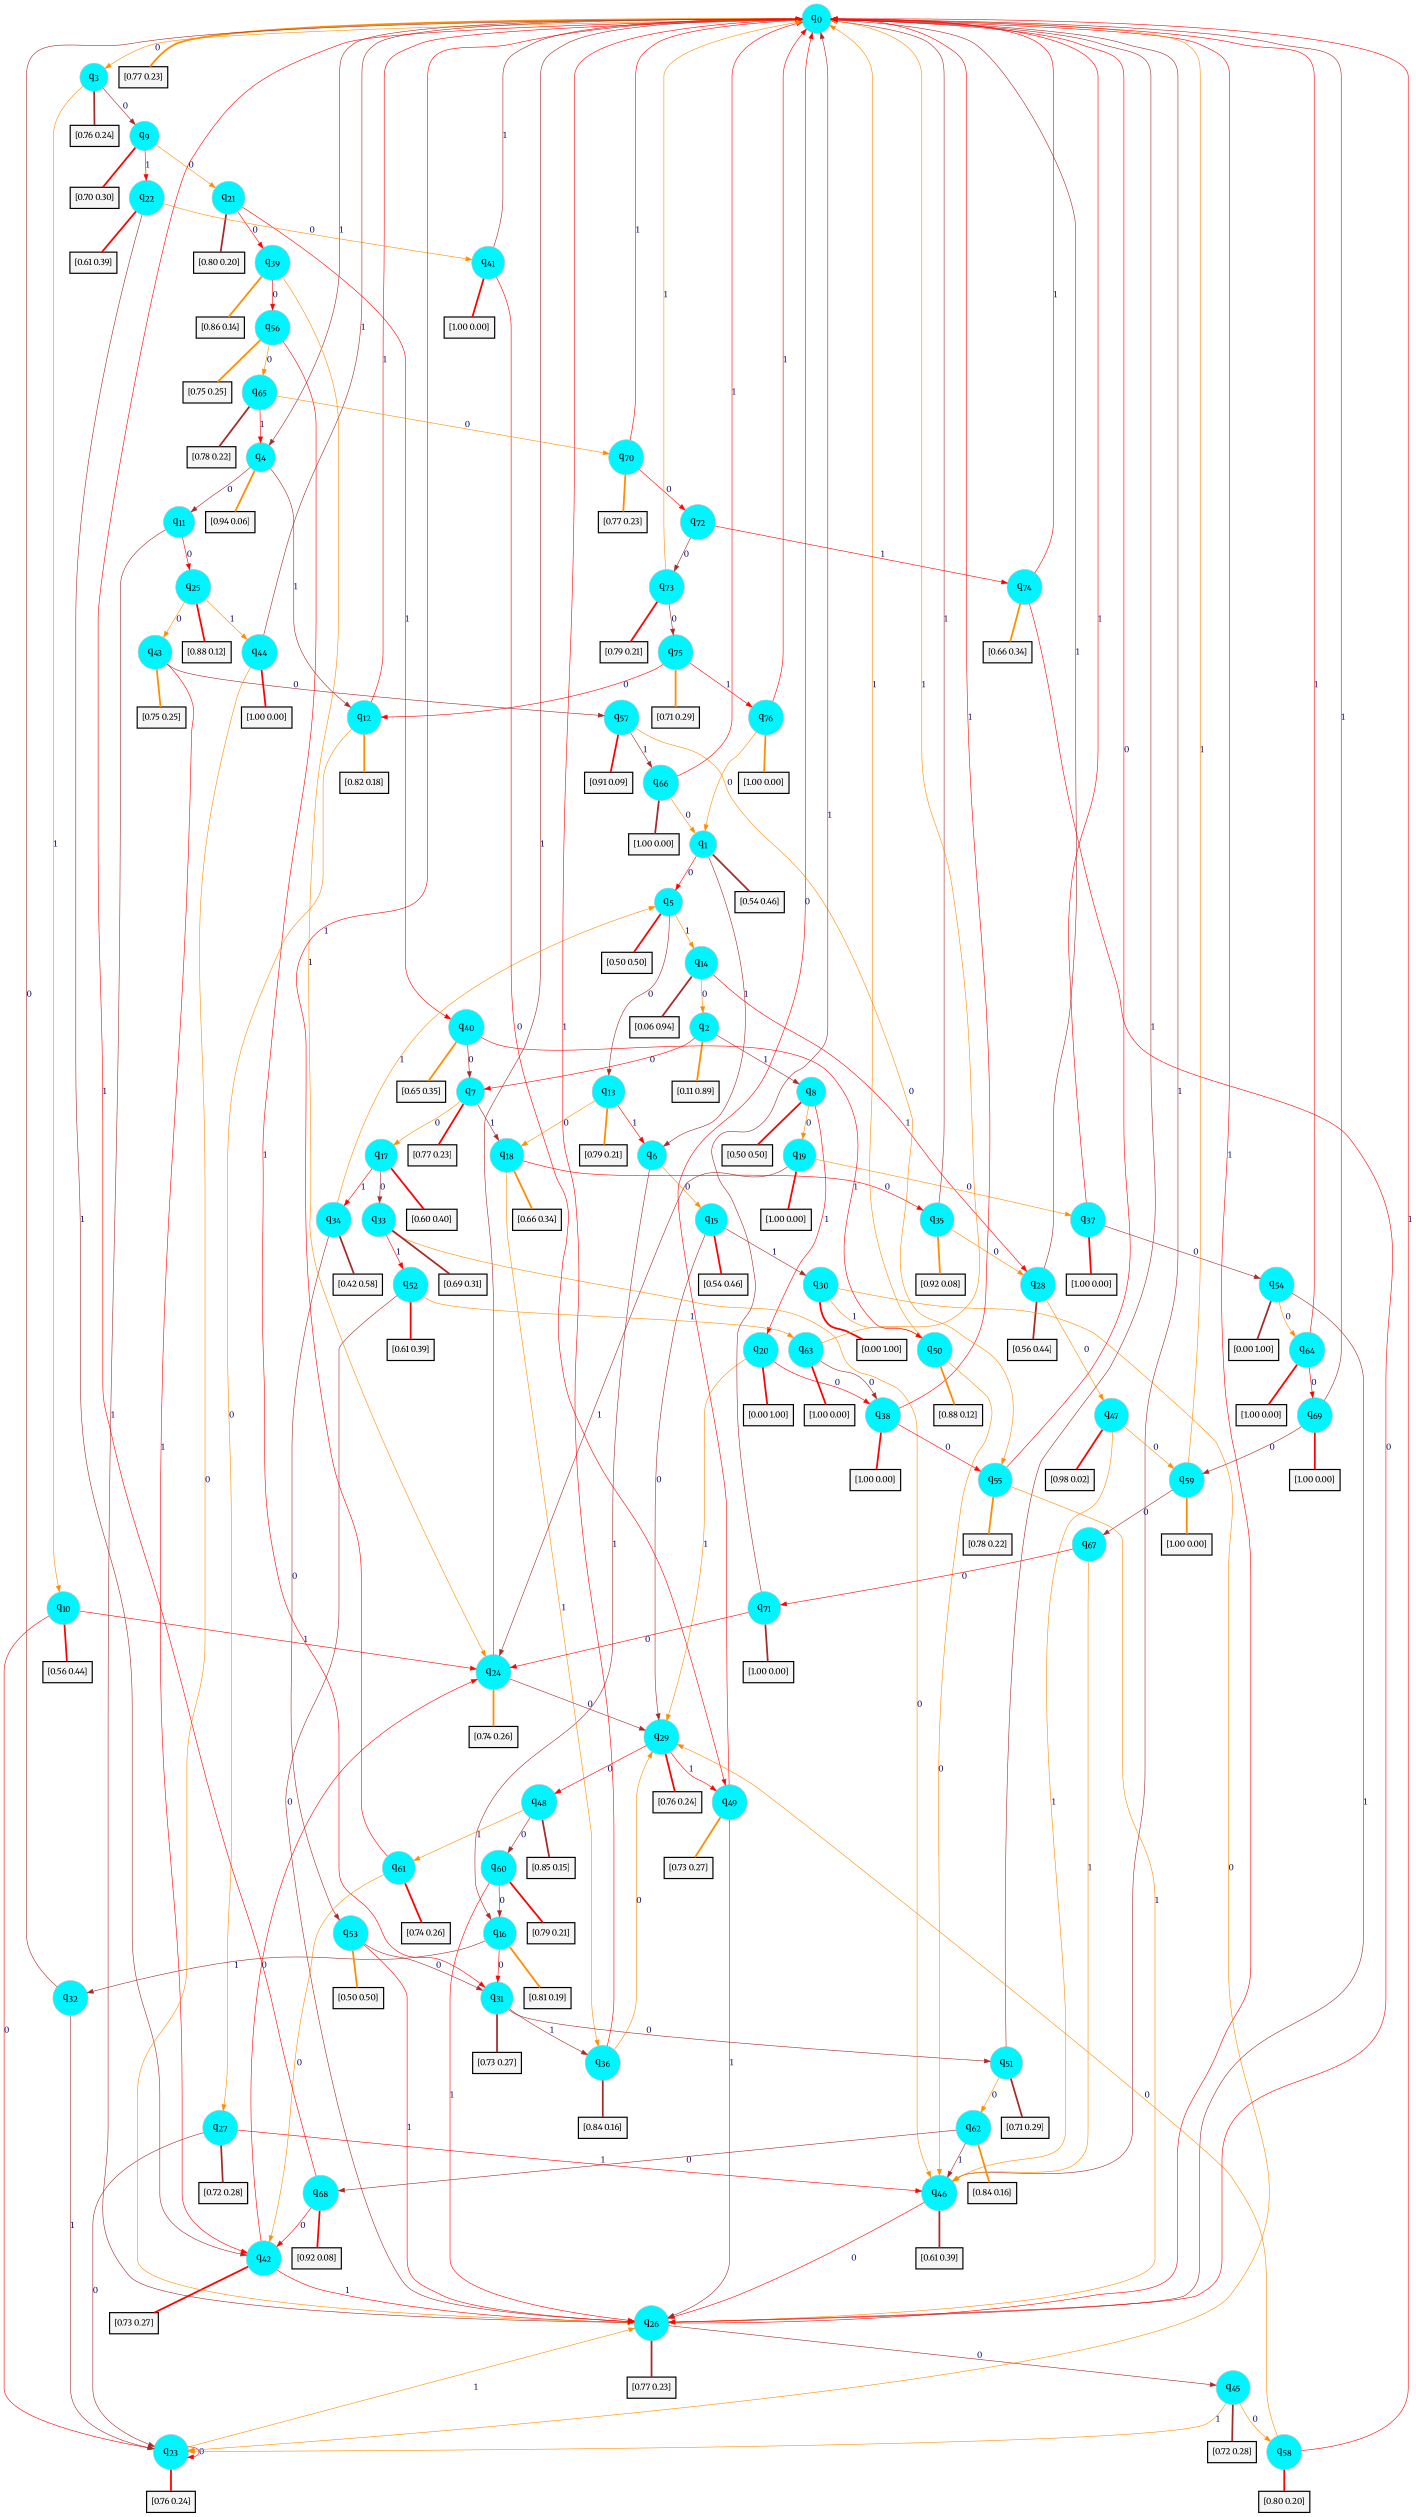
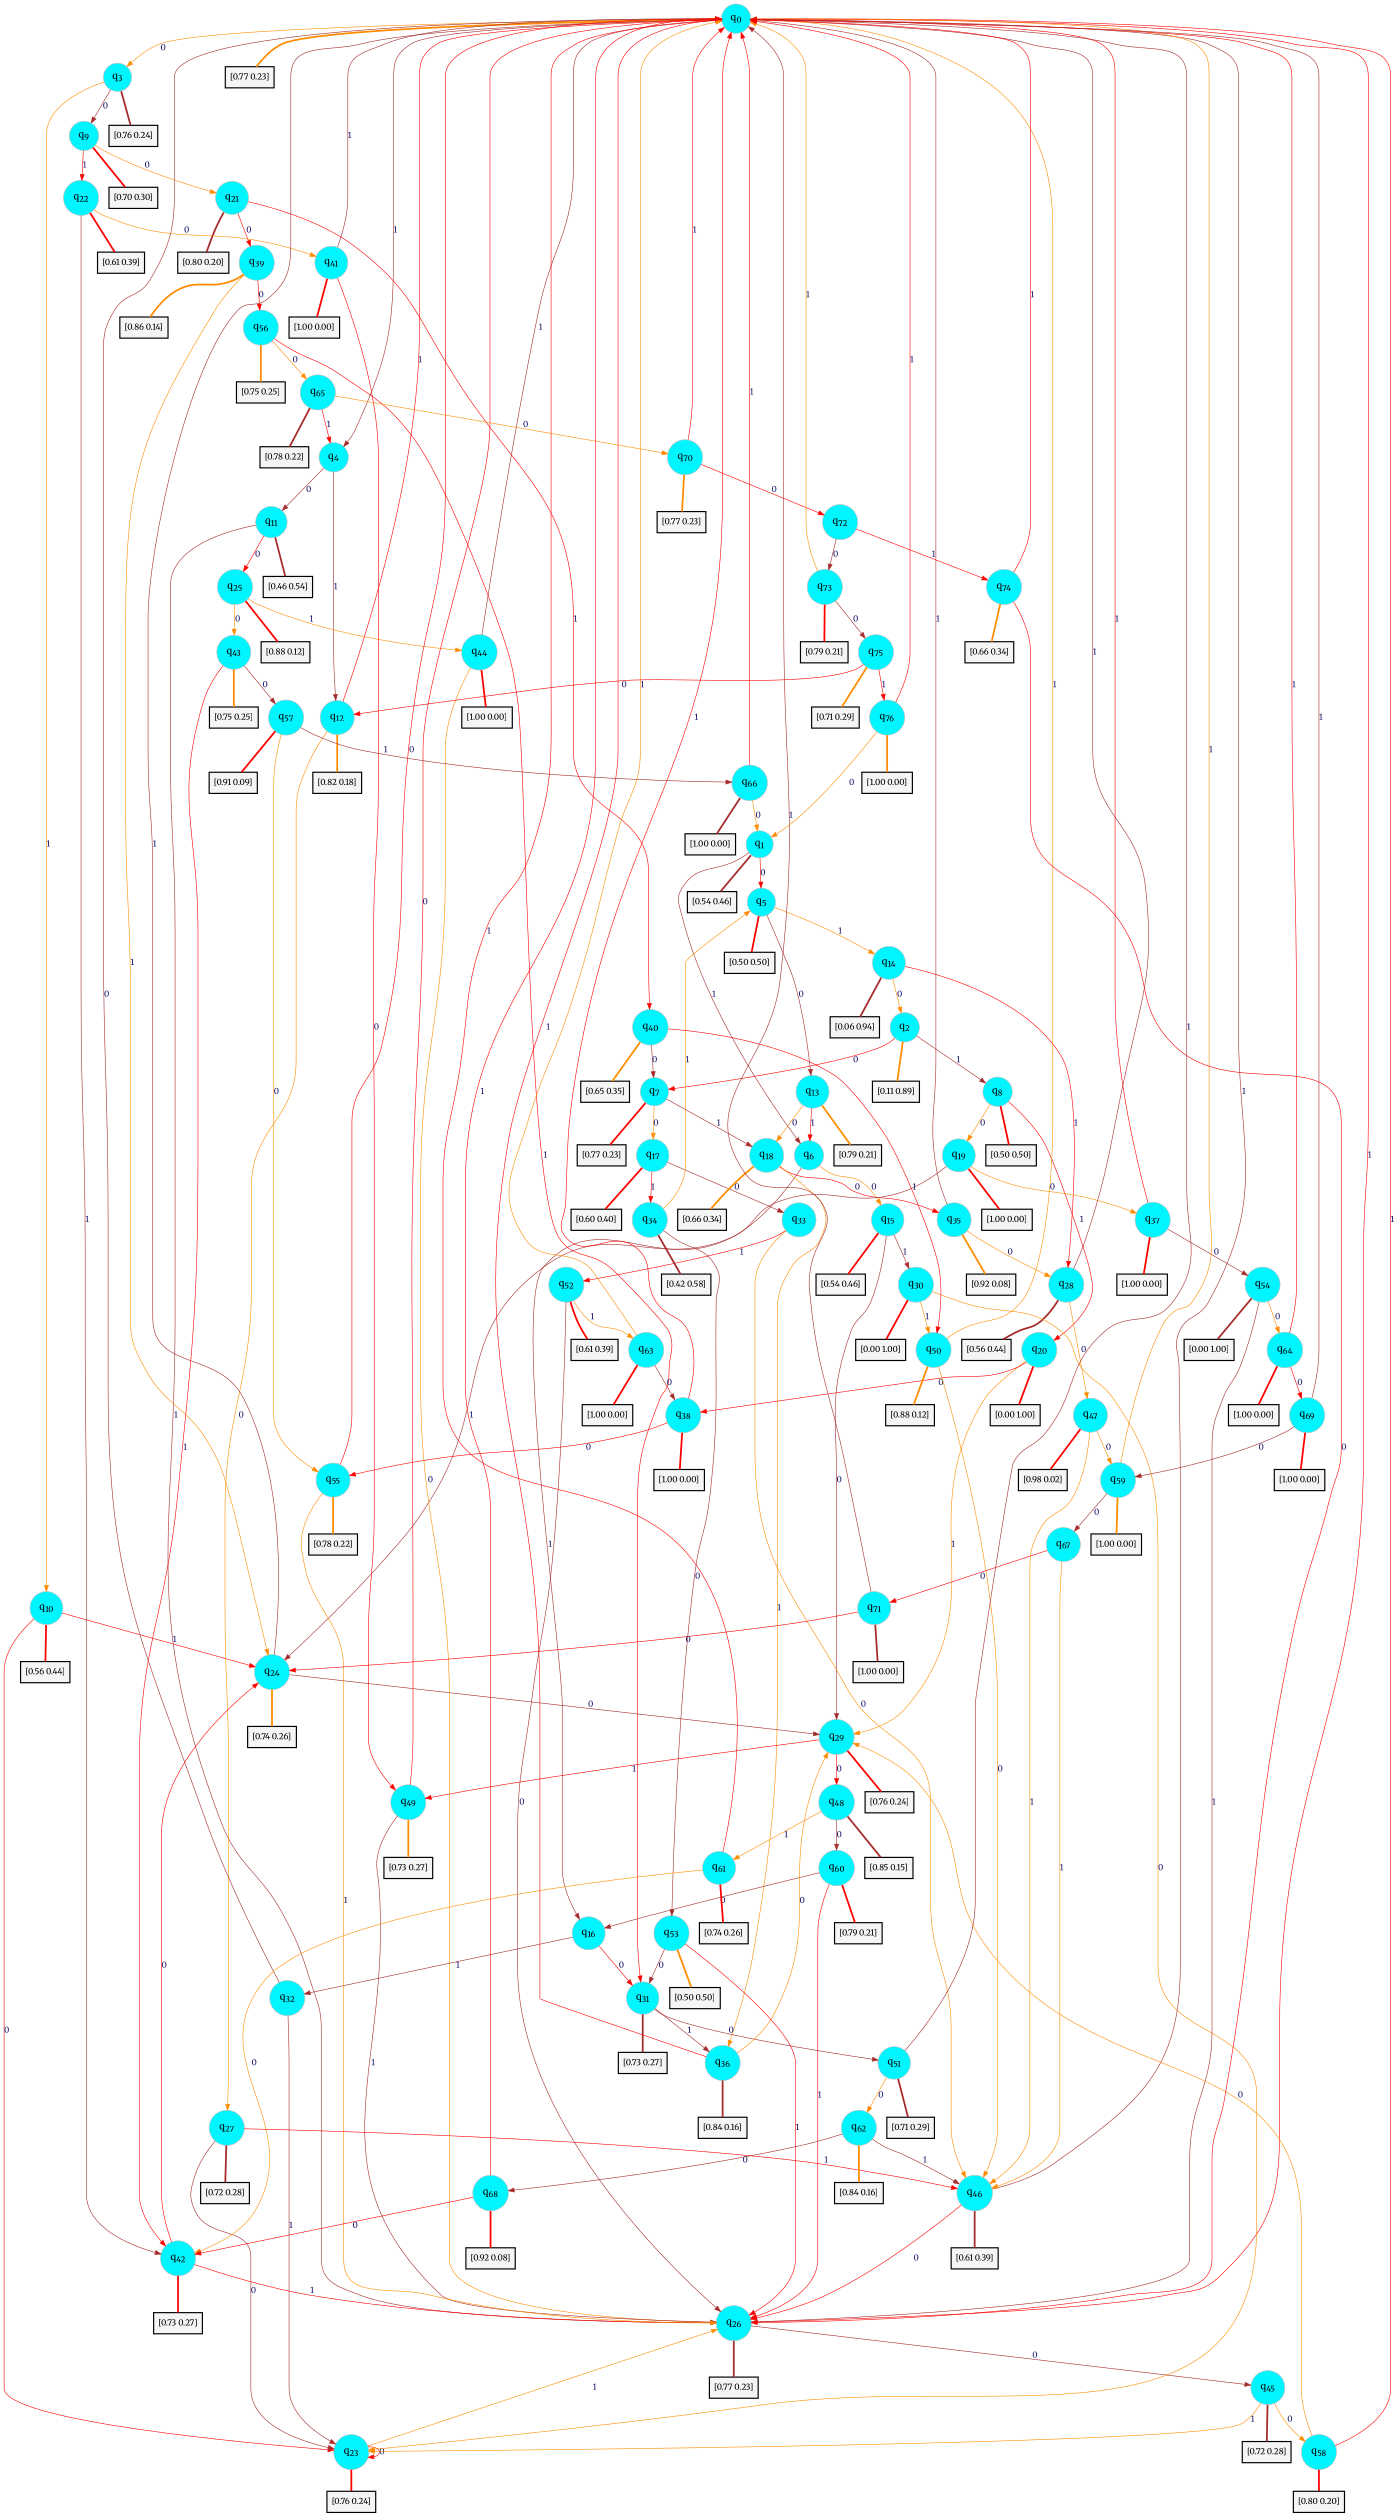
node "[0.94 0.06]": removed
node "[0.46 0.54]": added
node "[0.69 0.31]": removed
node "[0.81 0.19]": removed
